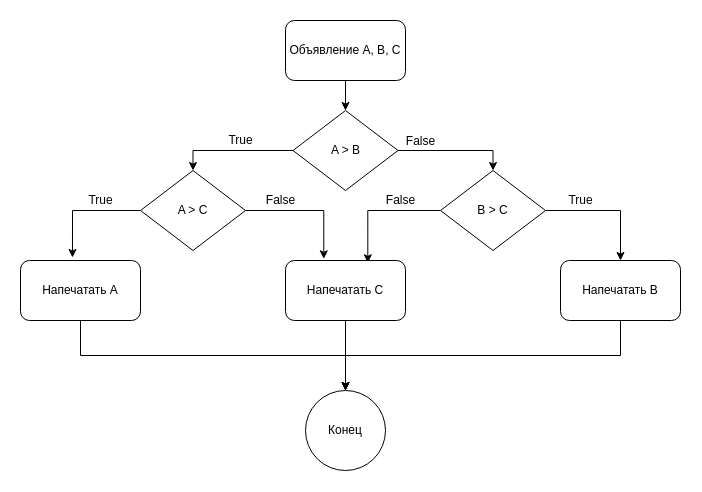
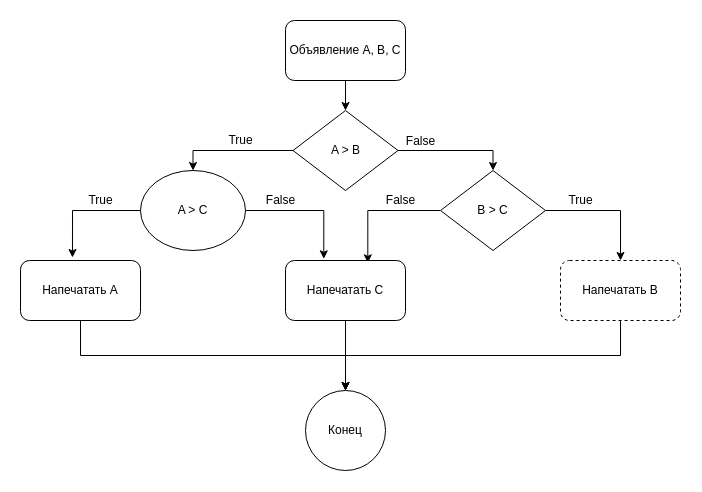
node "A > C": shape diamond -> ellipse
node "Напечатать B": style solid -> dashed
